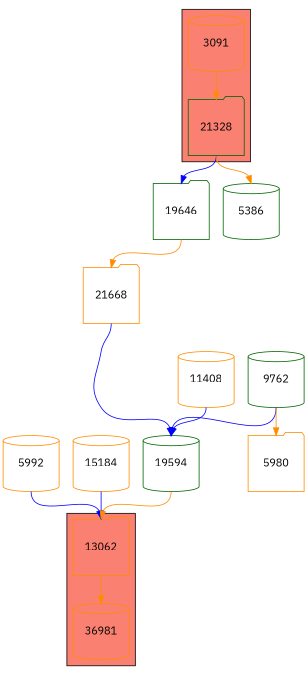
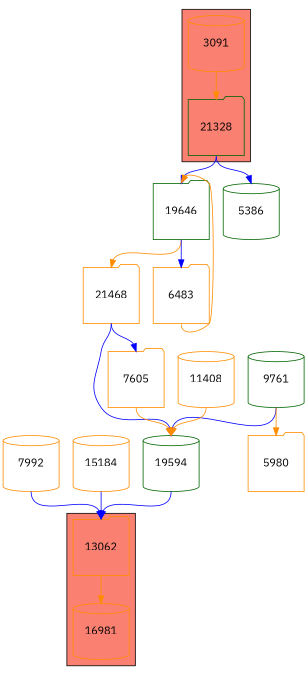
edge "21328" -> "5386": color darkorange -> blue
node "21668": label "21668" -> "21468"
node "6483": added
node "7605": added
node "9762": label "9762" -> "9761"
edge "11408" -> "19594": color blue -> darkorange
node "5992": label "5992" -> "7992"
edge "19594" -> "13062": color darkorange -> blue
node "36981": label "36981" -> "16981"
